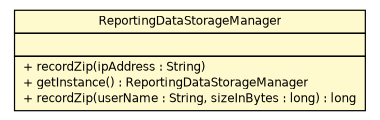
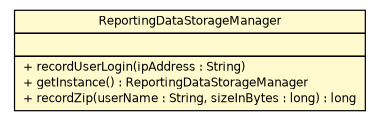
node "ReportingDataStorageManager": text "+ recordZip(ipAddress : String)" -> "+ recordUserLogin(ipAddress : String)"
